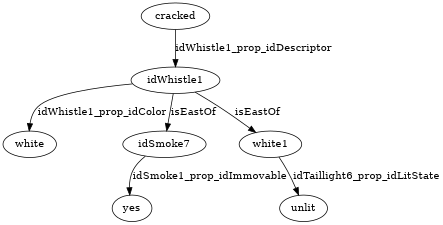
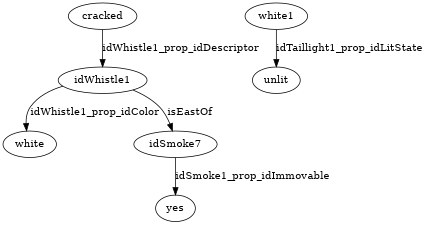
edge "idWhistle1" -> "white1": removed, label "isEastOf"
edge "white1" -> "unlit": label "idTaillight6_prop_idLitState" -> "idTaillight1_prop_idLitState"
